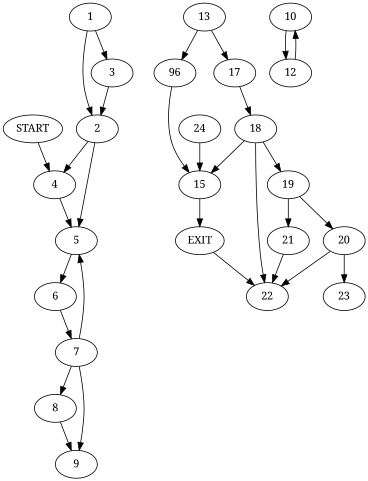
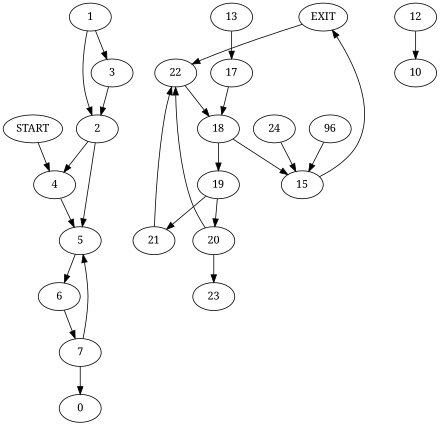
edge "10" -> "12": removed
edge "13" -> "96": removed
edge "18" -> "22": reversed
node "8": label "8" -> "0"
node "9": removed
